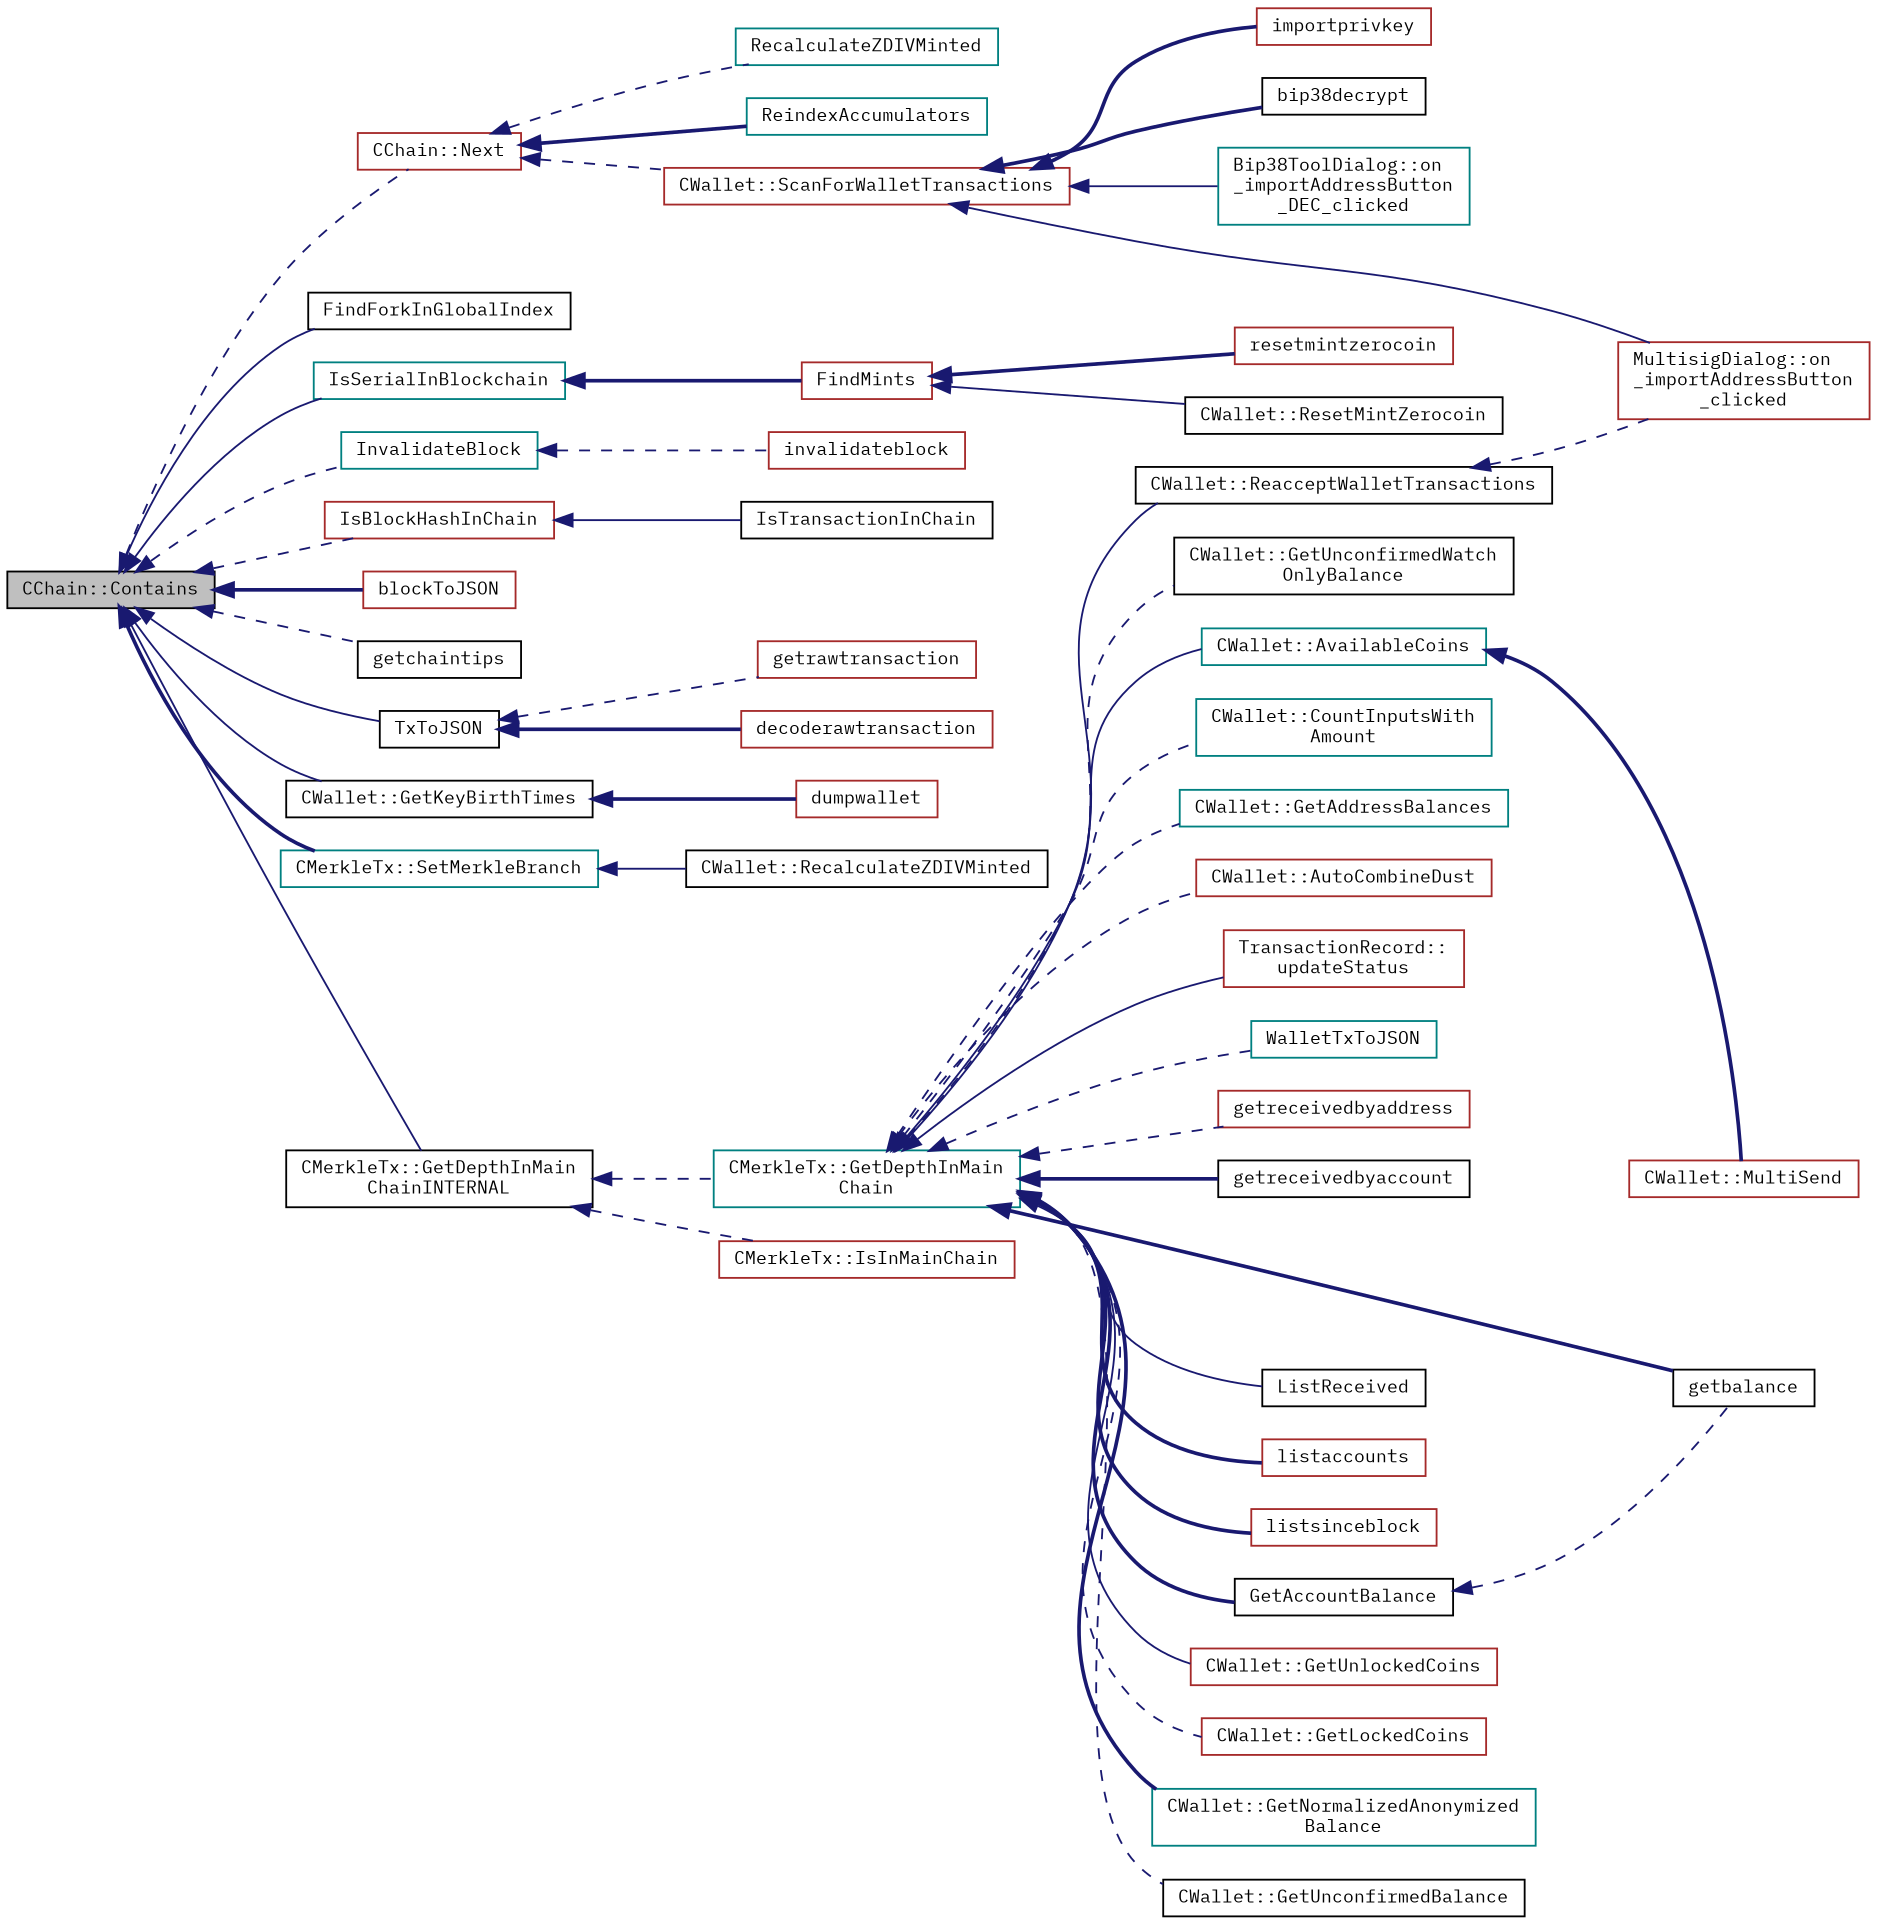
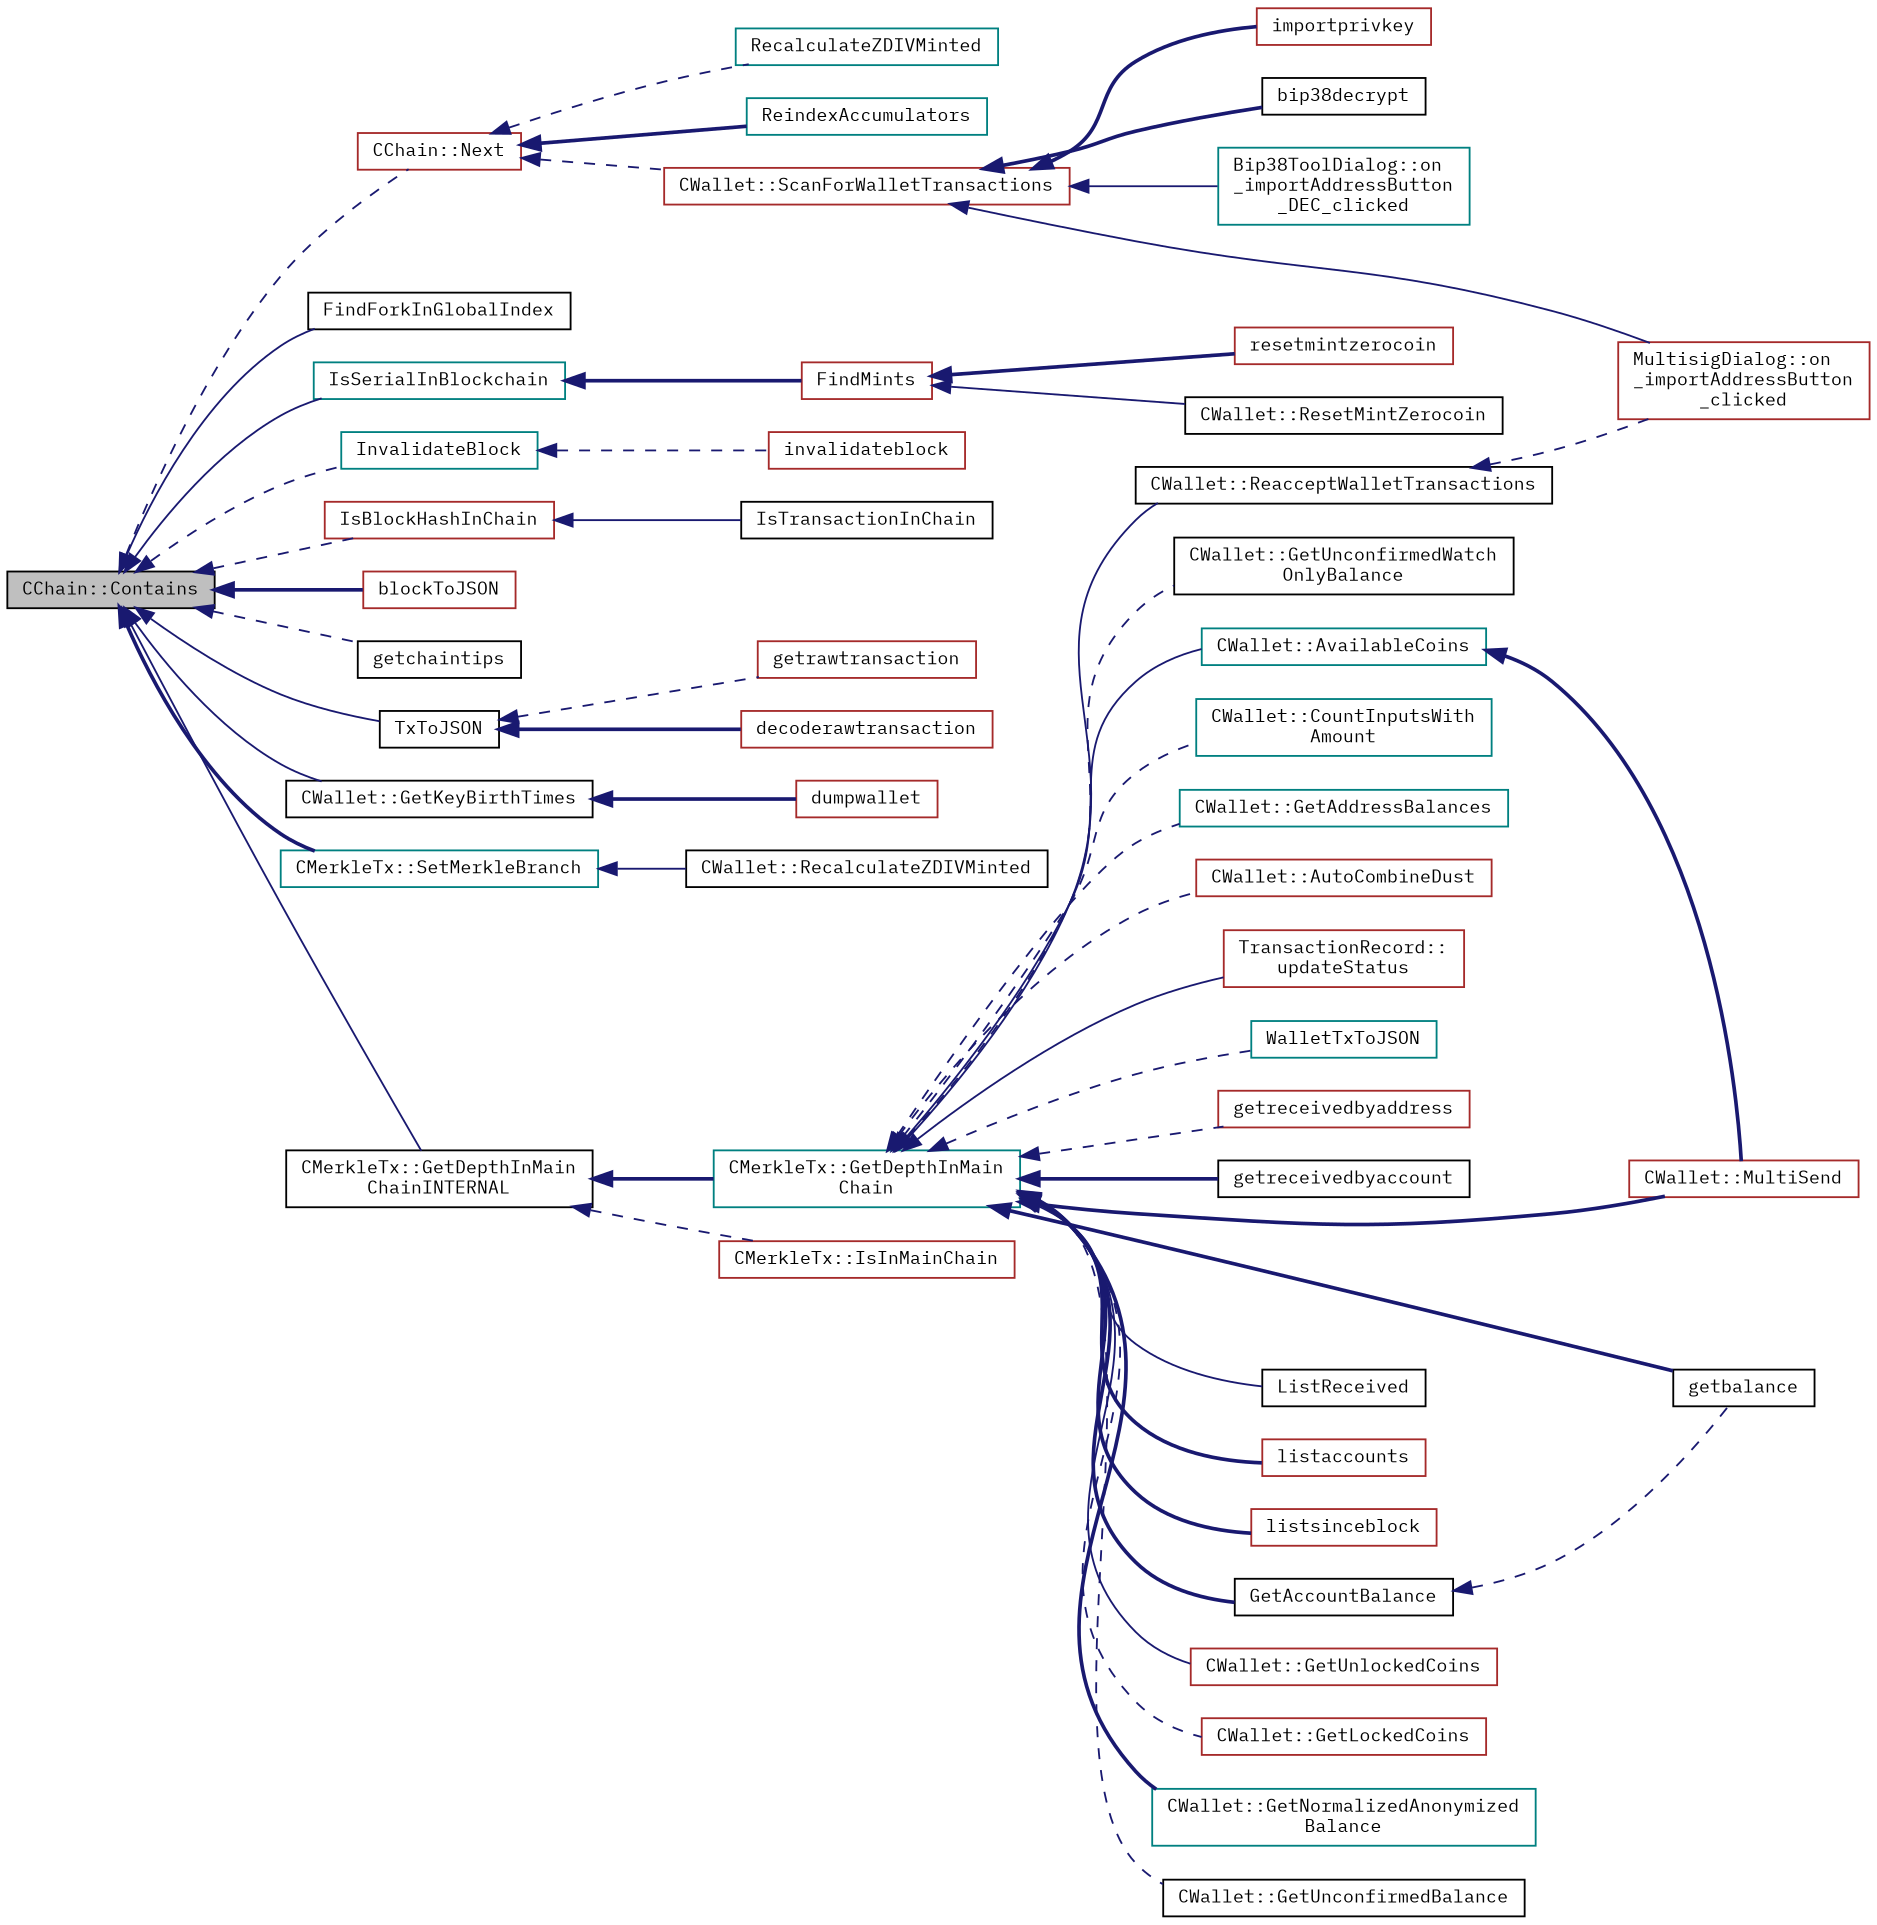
edge "CMerkleTx::GetDepthInMain Chain" -> "CMerkleTx::GetDepthInMain ChainINTERNAL": style dashed -> bold
edge "CWallet::MultiSend" -> "CMerkleTx::GetDepthInMain Chain": added
